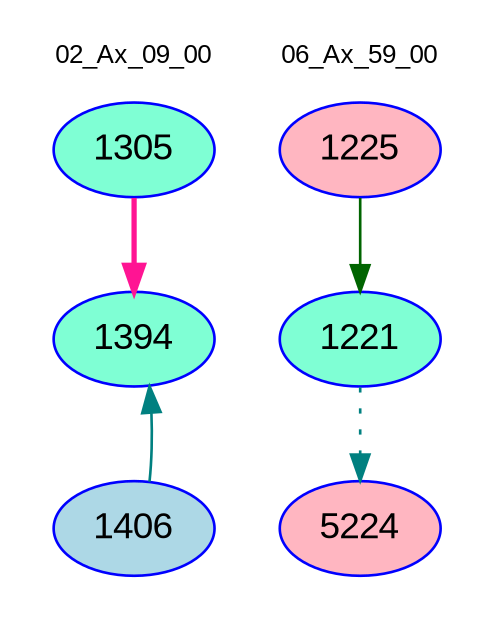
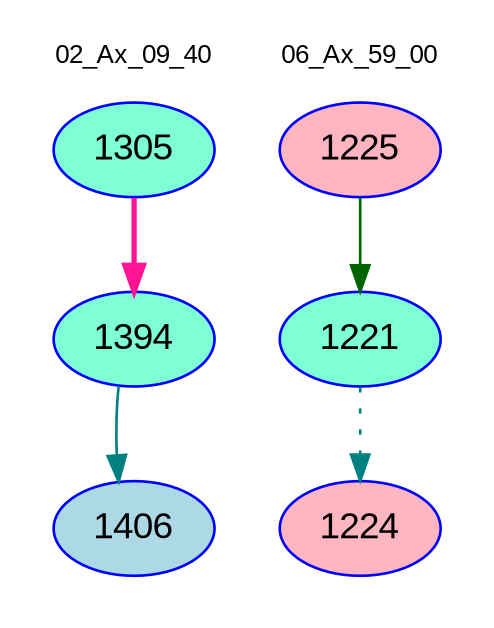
cluster "02_Ax_09_00": label "02_Ax_09_00" -> "02_Ax_09_40"
edge "1406" -> "1394": reversed
node "5224": label "5224" -> "1224"
